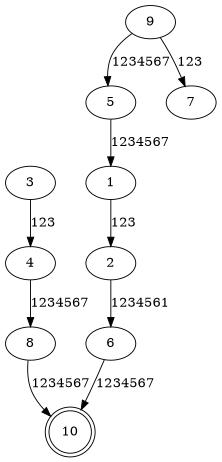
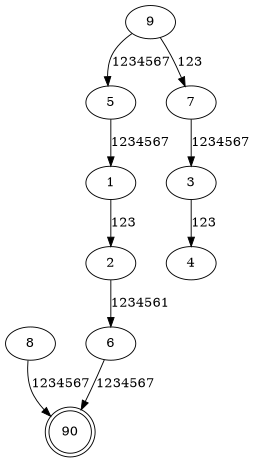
edge "7" -> "3": added, label "1234567"
edge "4" -> "8": removed, label "1234567"
node "10": label "10" -> "90"
